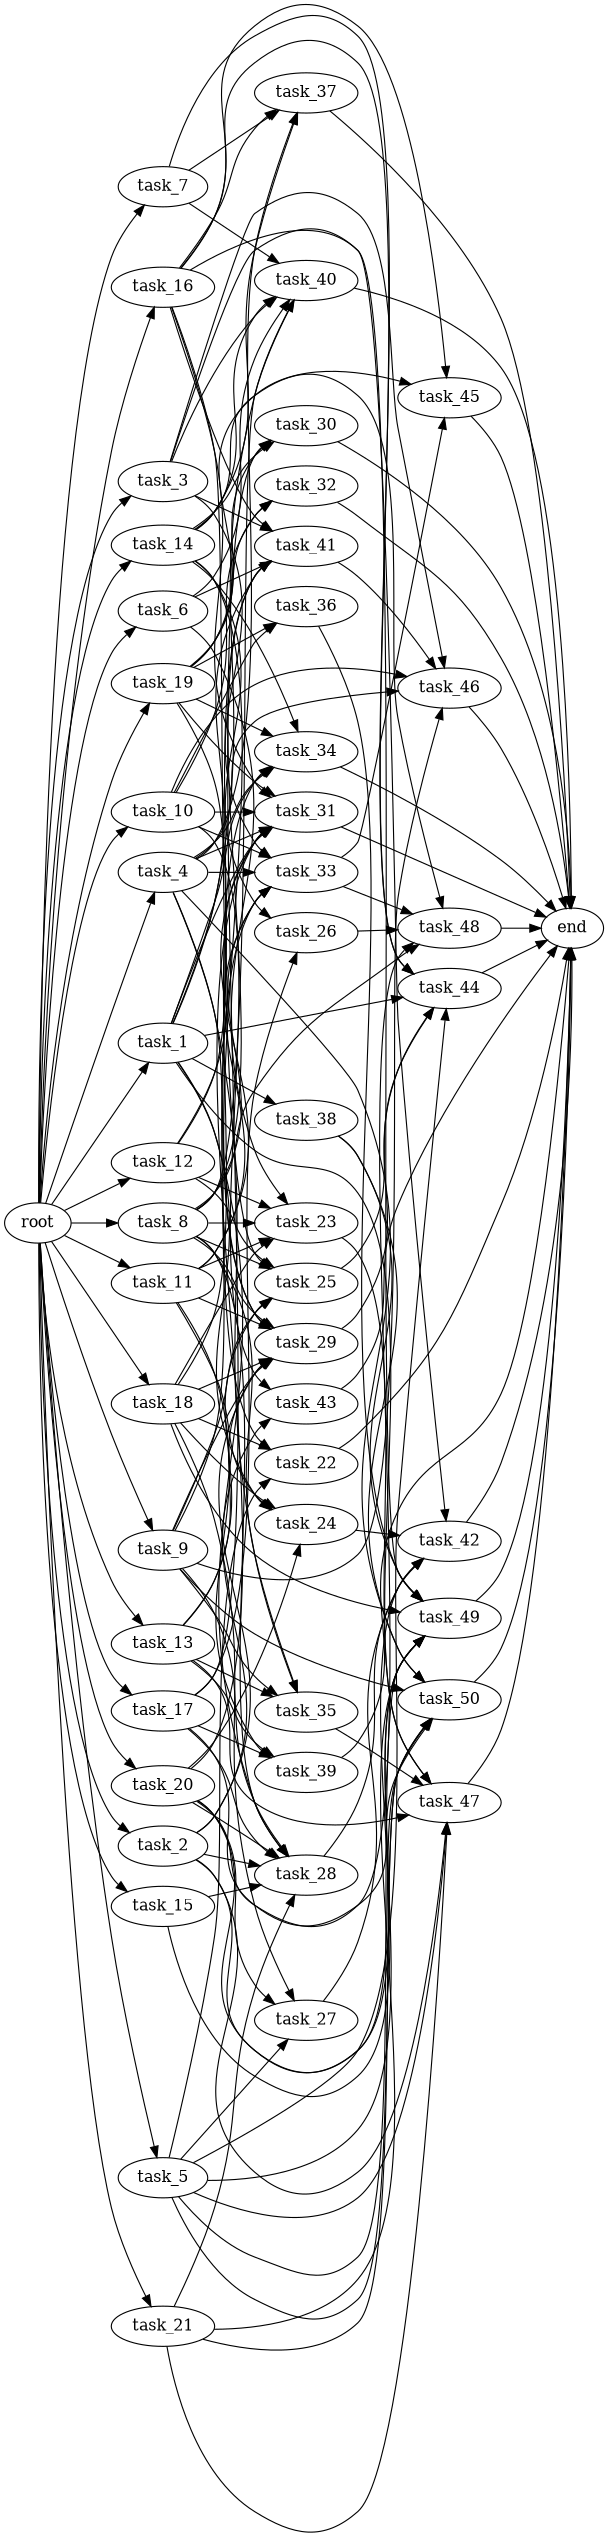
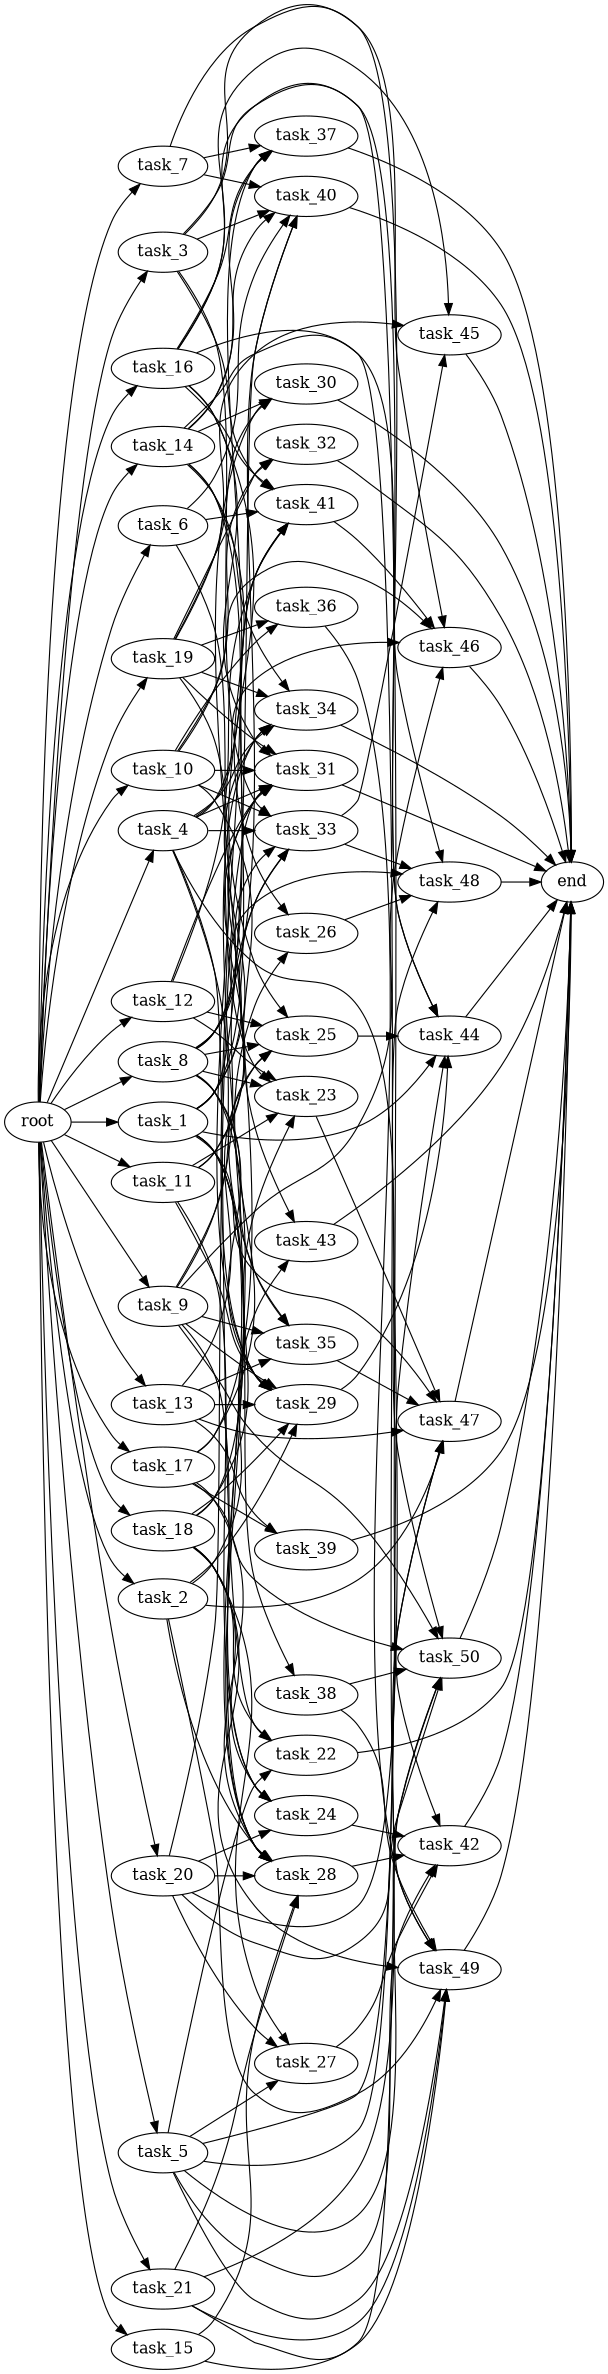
edge "task_11" -> "task_39": removed
